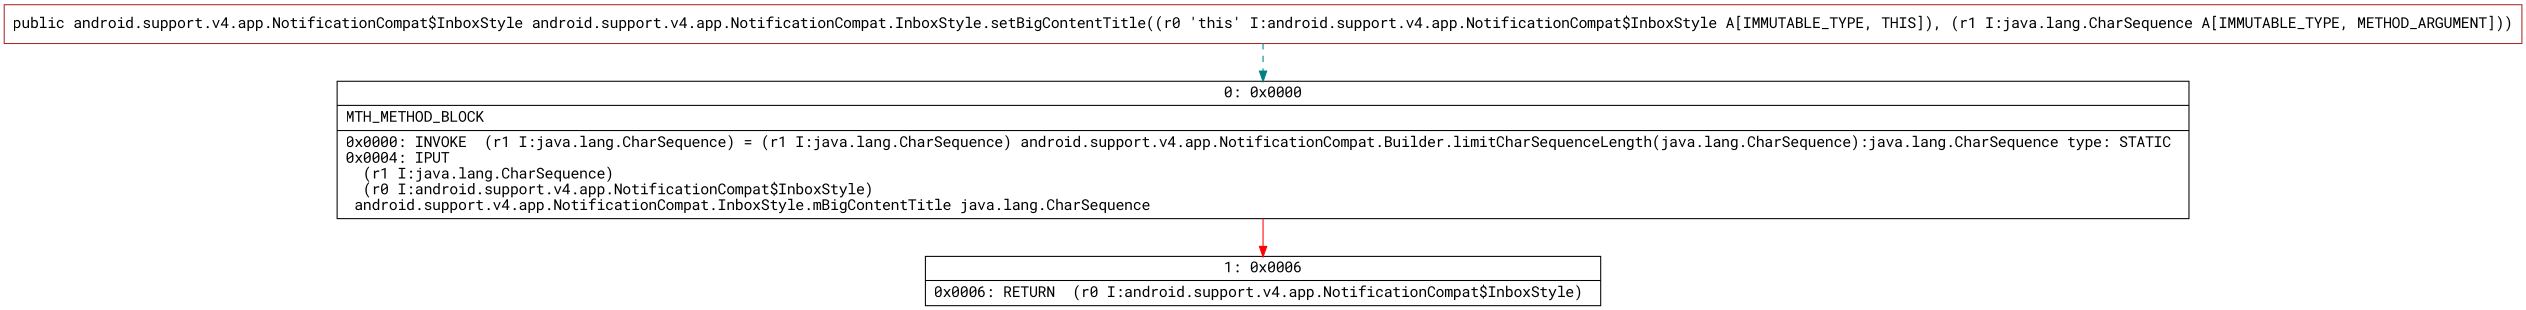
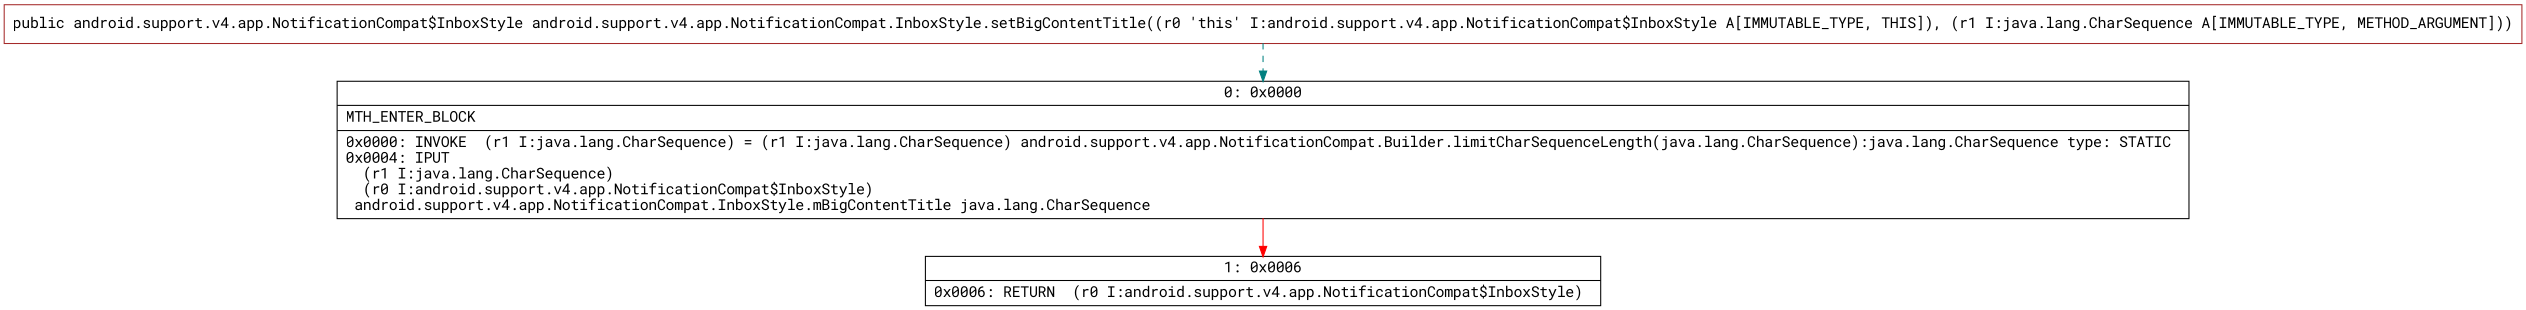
node "0: 0x0000": text "MTH_METHOD_BLOCK" -> "MTH_ENTER_BLOCK"
